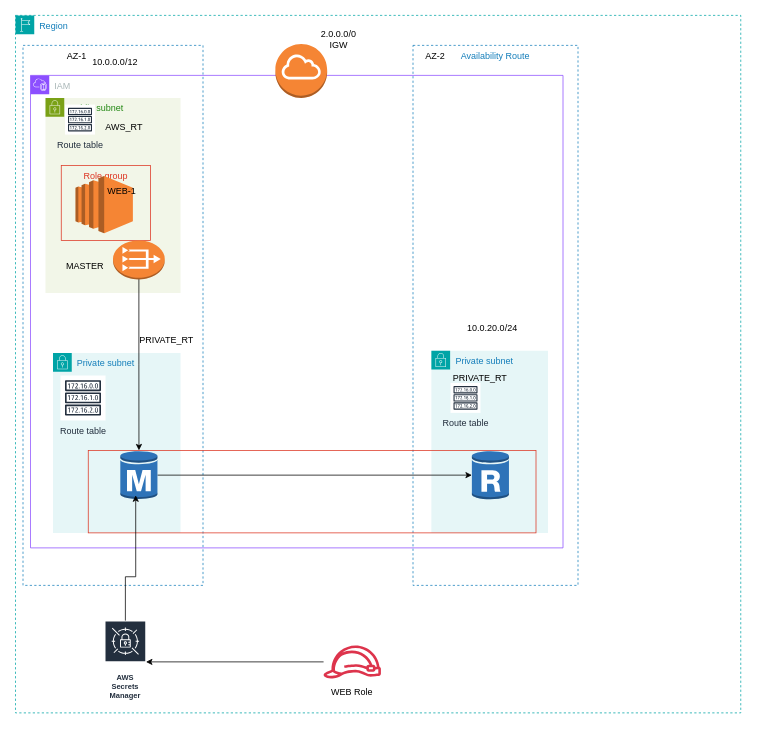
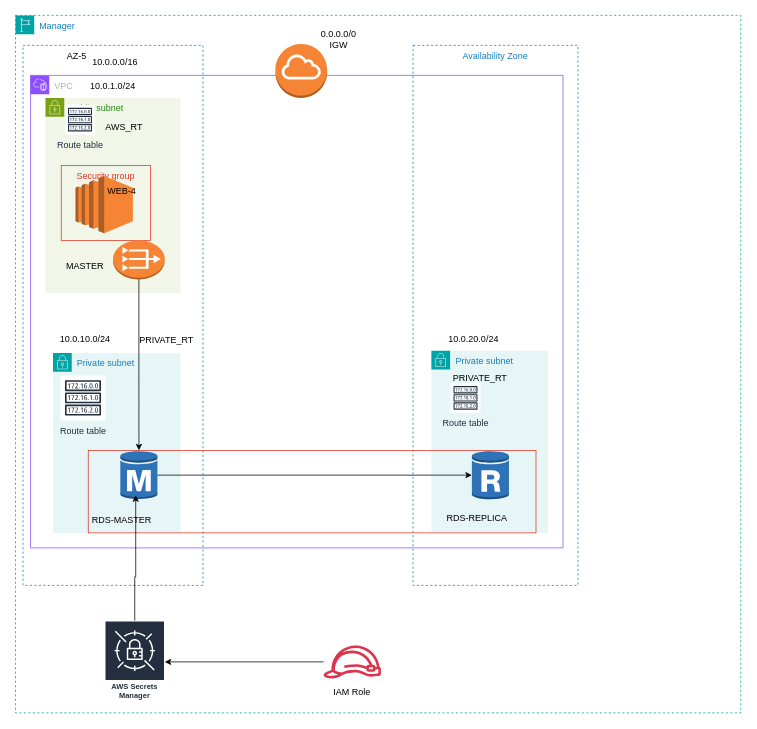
node "Region": label "Region" -> "Manager"
node "2.0.0.0/0 IGW": label "2.0.0.0/0 IGW" -> "0.0.0.0/0 IGW"
node "Availability Route": label "Availability Route" -> "Availability Zone"
node "AZ-1": label "AZ-1" -> "AZ-5"
node "AZ-2": removed
node "10.0.0.0/12": label "10.0.0.0/12" -> "10.0.0.0/16"
node "IAM": label "IAM" -> "VPC"
node "10.0.1.0/24": added
node "Role group": label "Role group" -> "Security group"
node "WEB-1": label "WEB-1" -> "WEB-4"
node "10.0.20.0/24": moved (492, 328) -> (474, 339)
node "10.0.10.0/24": added
node "RDS-REPLICA": added
node "RDS-MASTER": added
node "AWS Secrets Manager": size 41x83 -> 60x83
node "WEB Role": label "WEB Role" -> "IAM Role"
